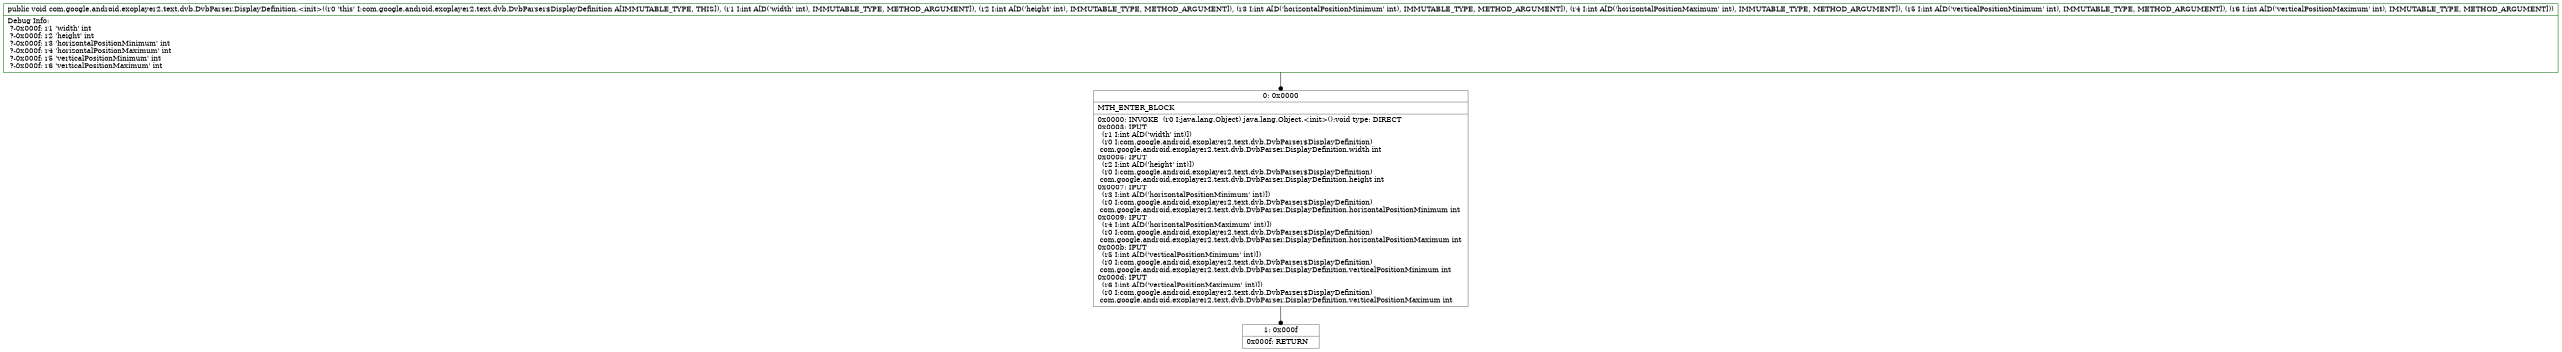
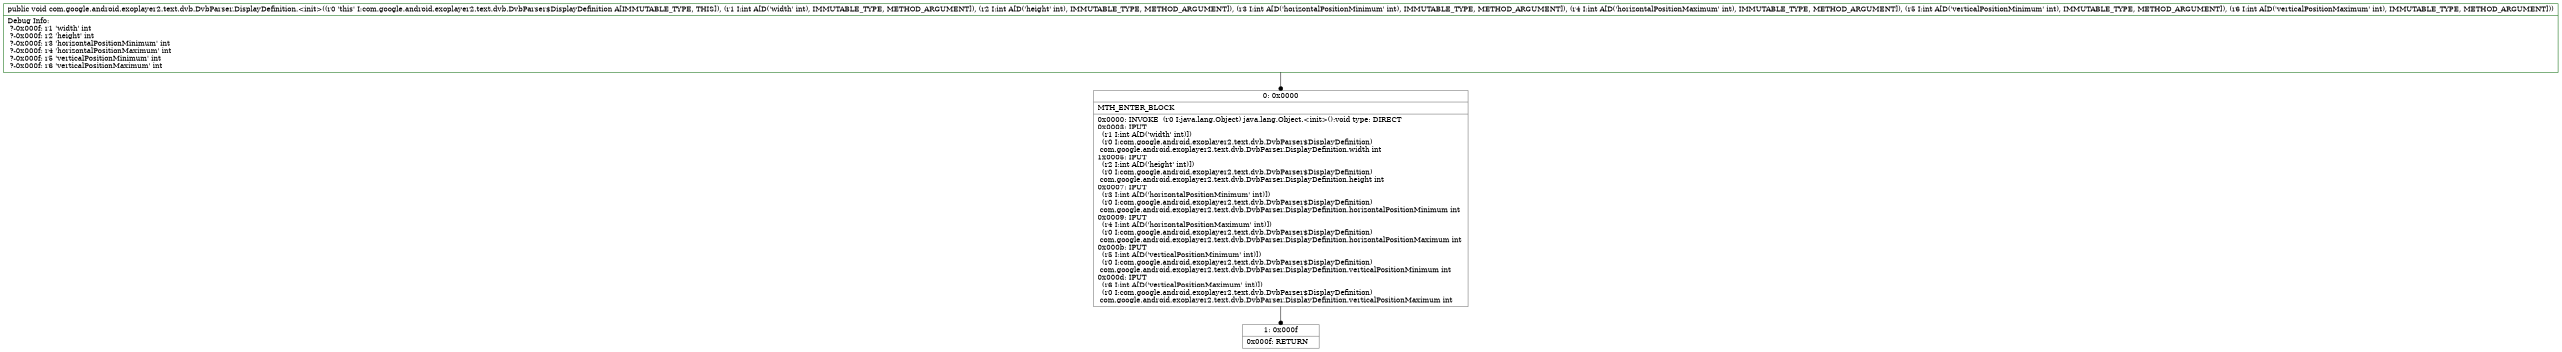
node "0: 0x0000": text "0x0005: IPUT" -> "1x0005: IPUT"
